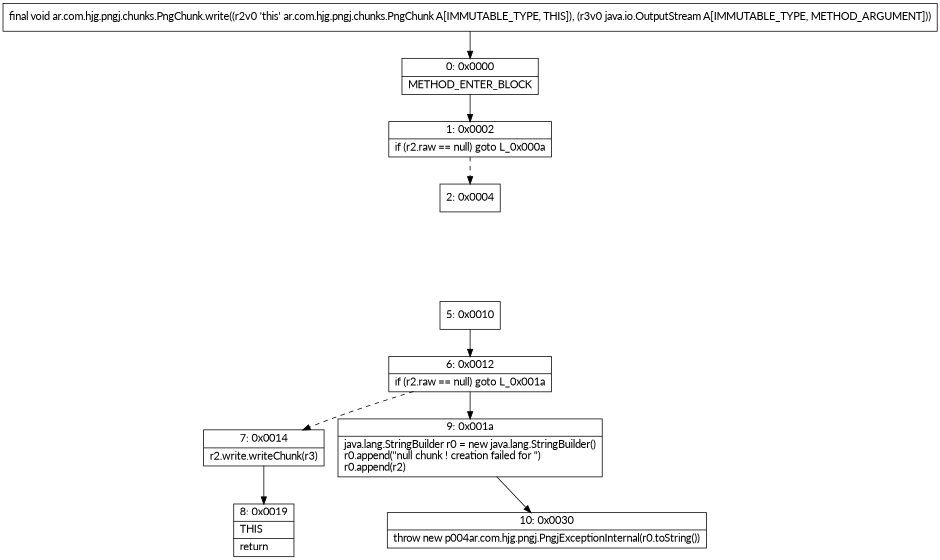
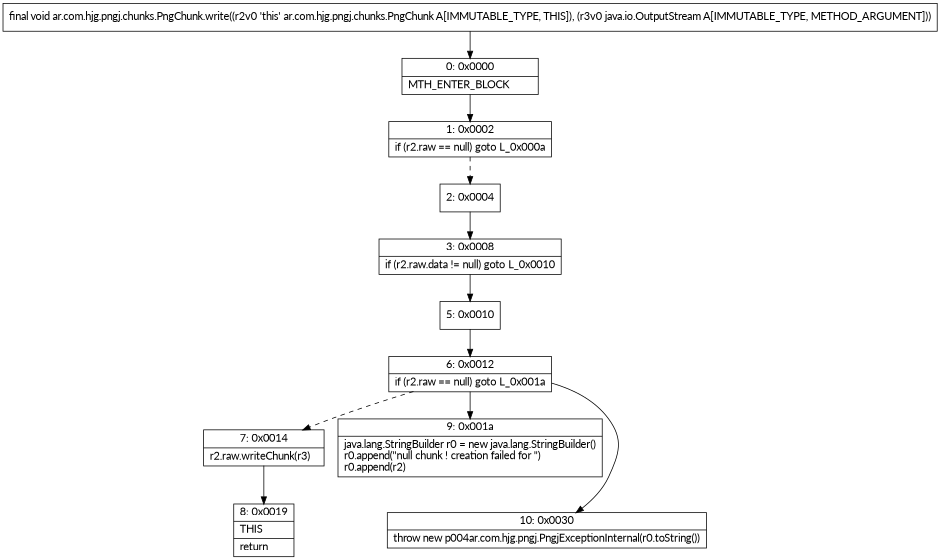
node "0: 0x0000": text "METHOD_ENTER_BLOCK" -> "MTH_ENTER_BLOCK"
node "3: 0x0008": added
node "7: 0x0014": text "r2.write.writeChunk(r3)" -> "r2.raw.writeChunk(r3)"
edge "9: 0x001a" -> "10: 0x0030": now "6: 0x0012" -> "10: 0x0030"
